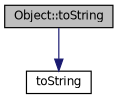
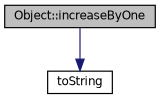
node "Object::toString": label "Object::toString" -> "Object::increaseByOne"
